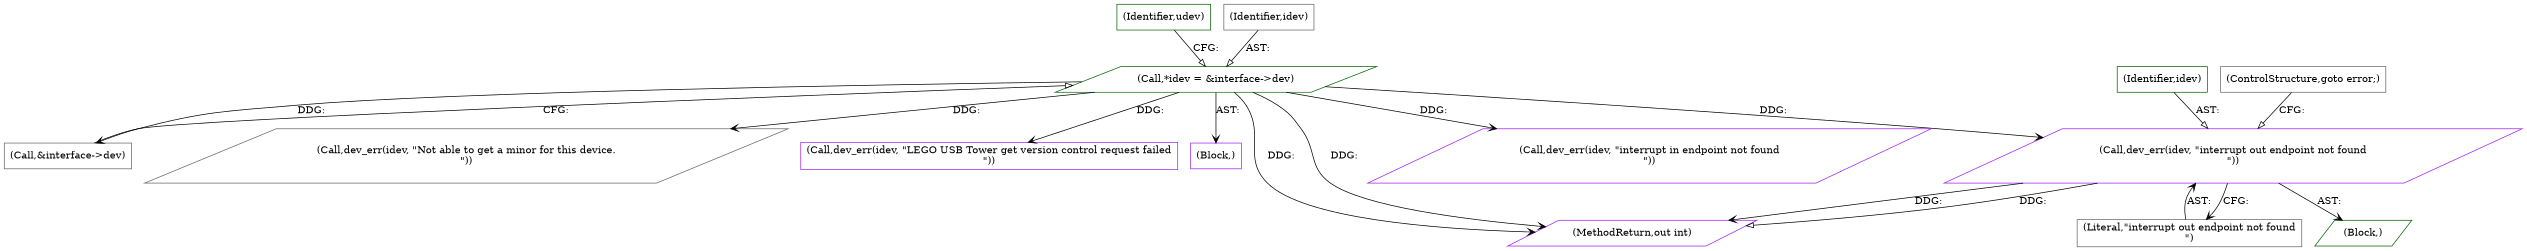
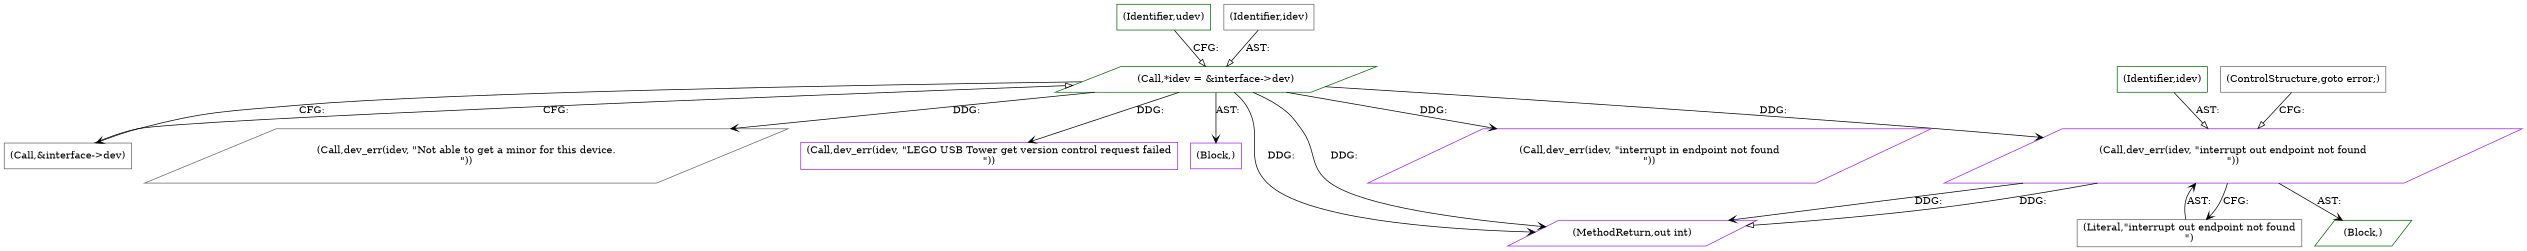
edge "(Call,*idev = &interface->dev)" -> "(Call,&interface->dev)": label "DDG: " -> "CFG: "
